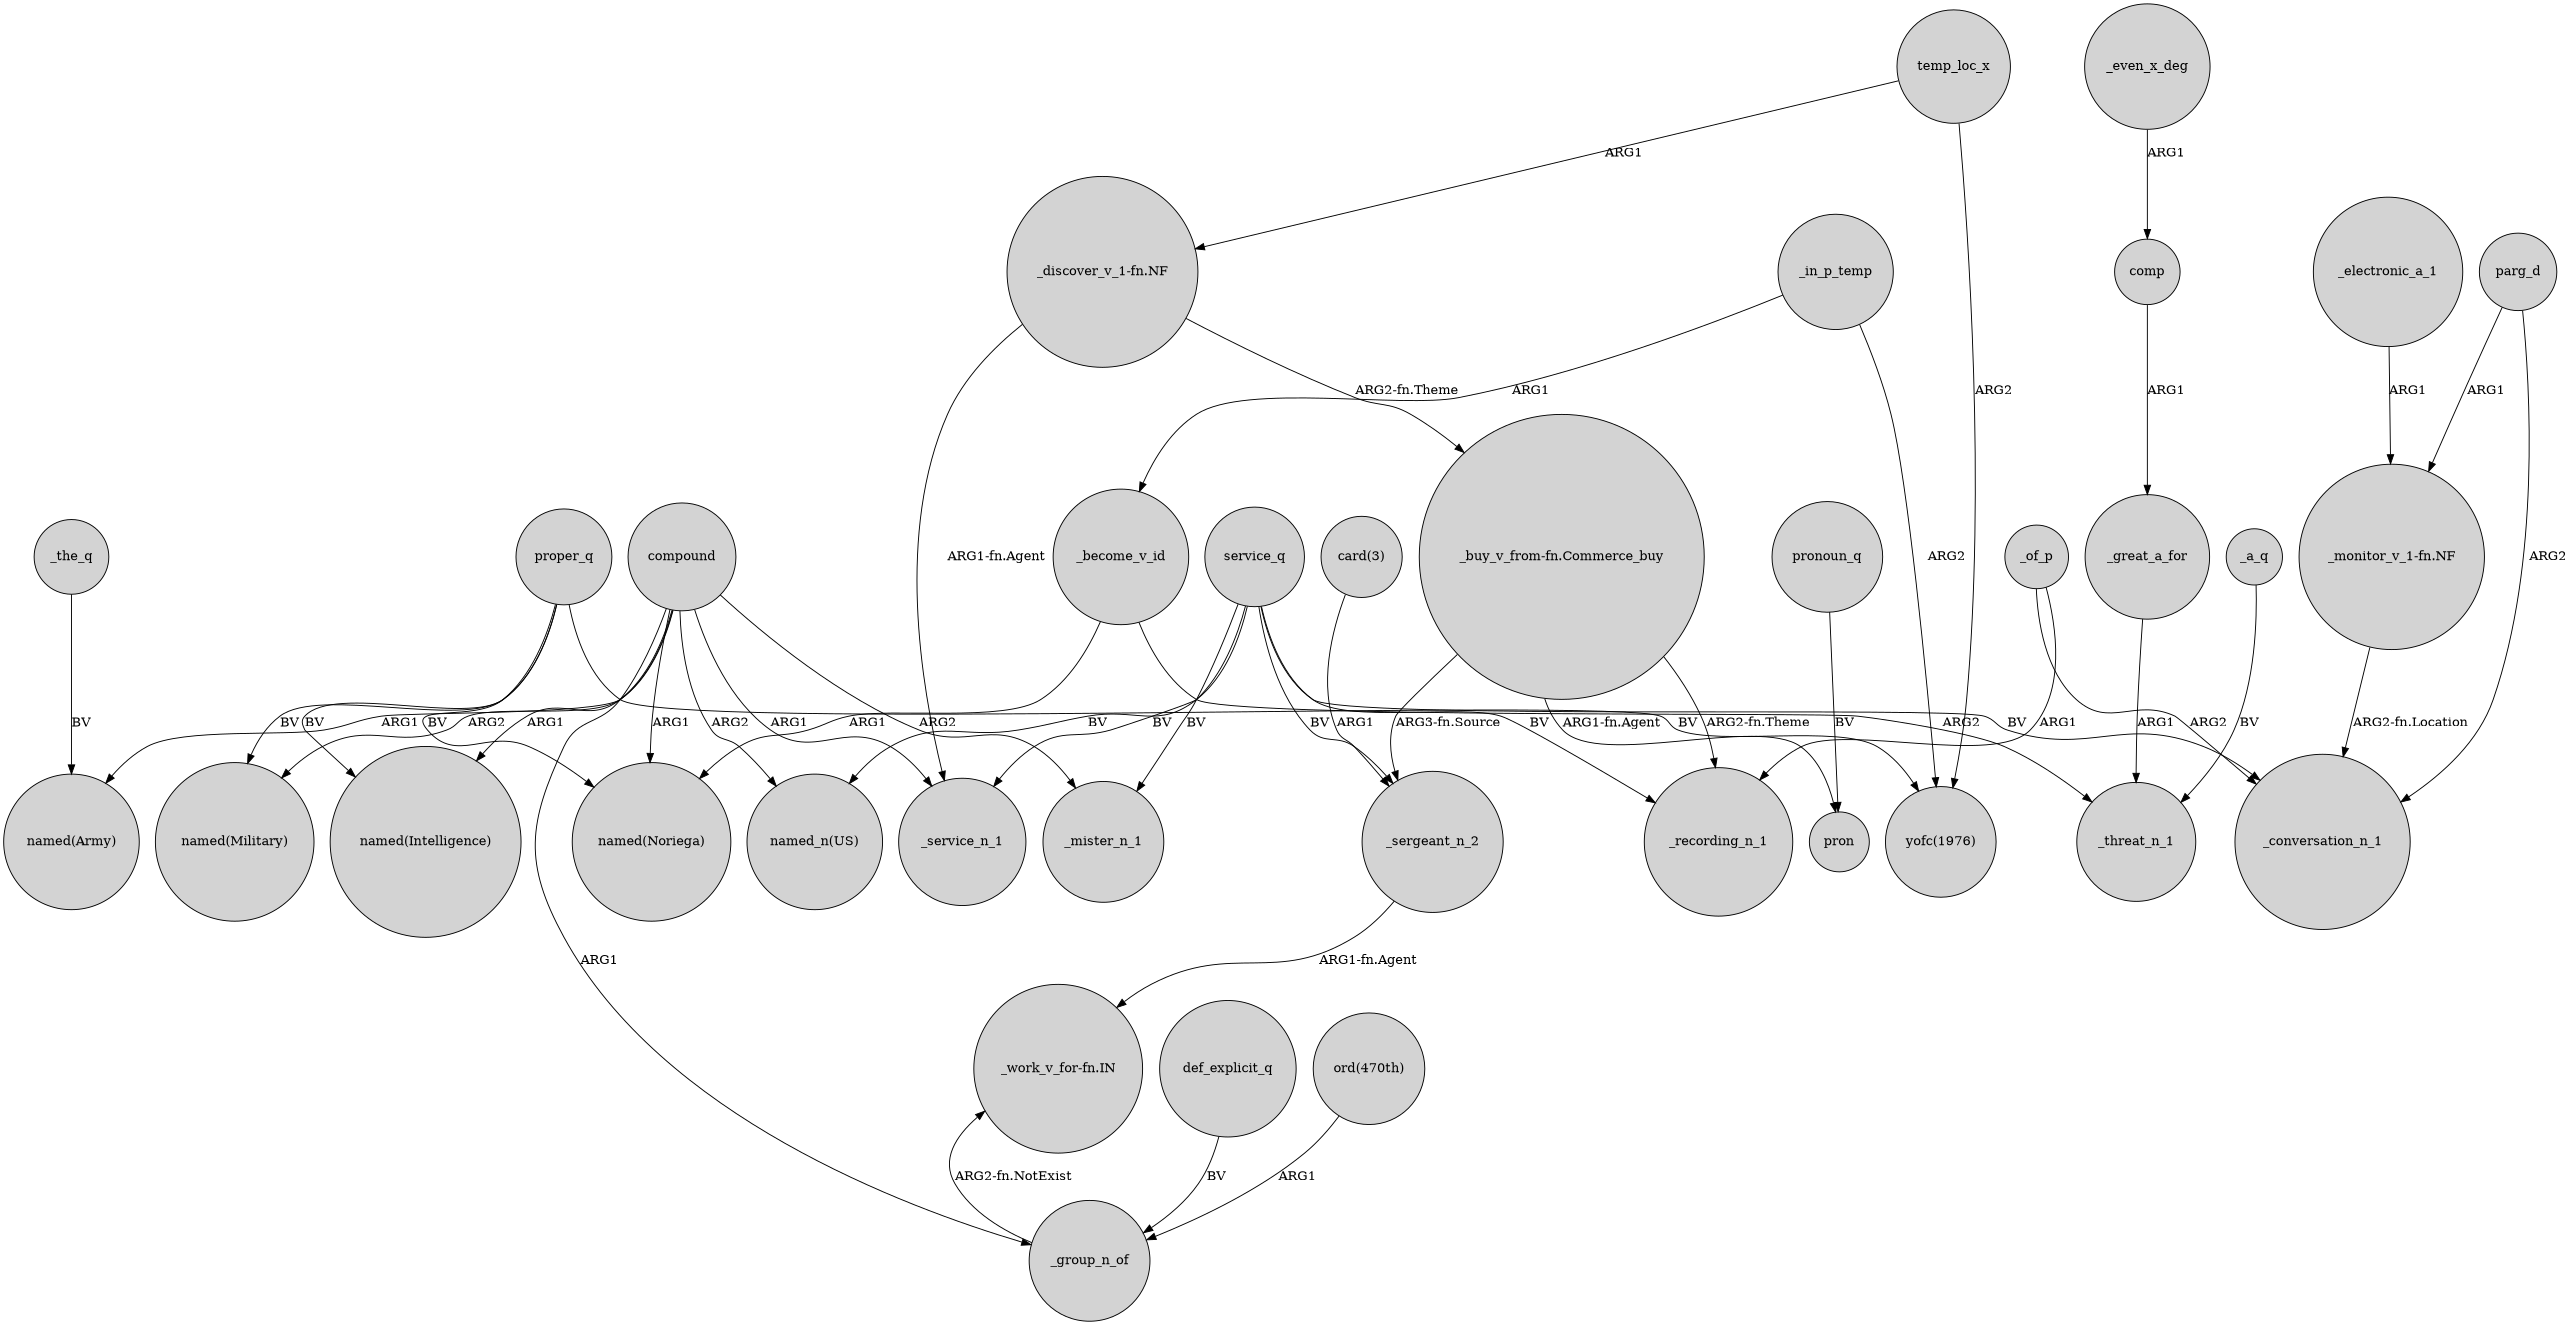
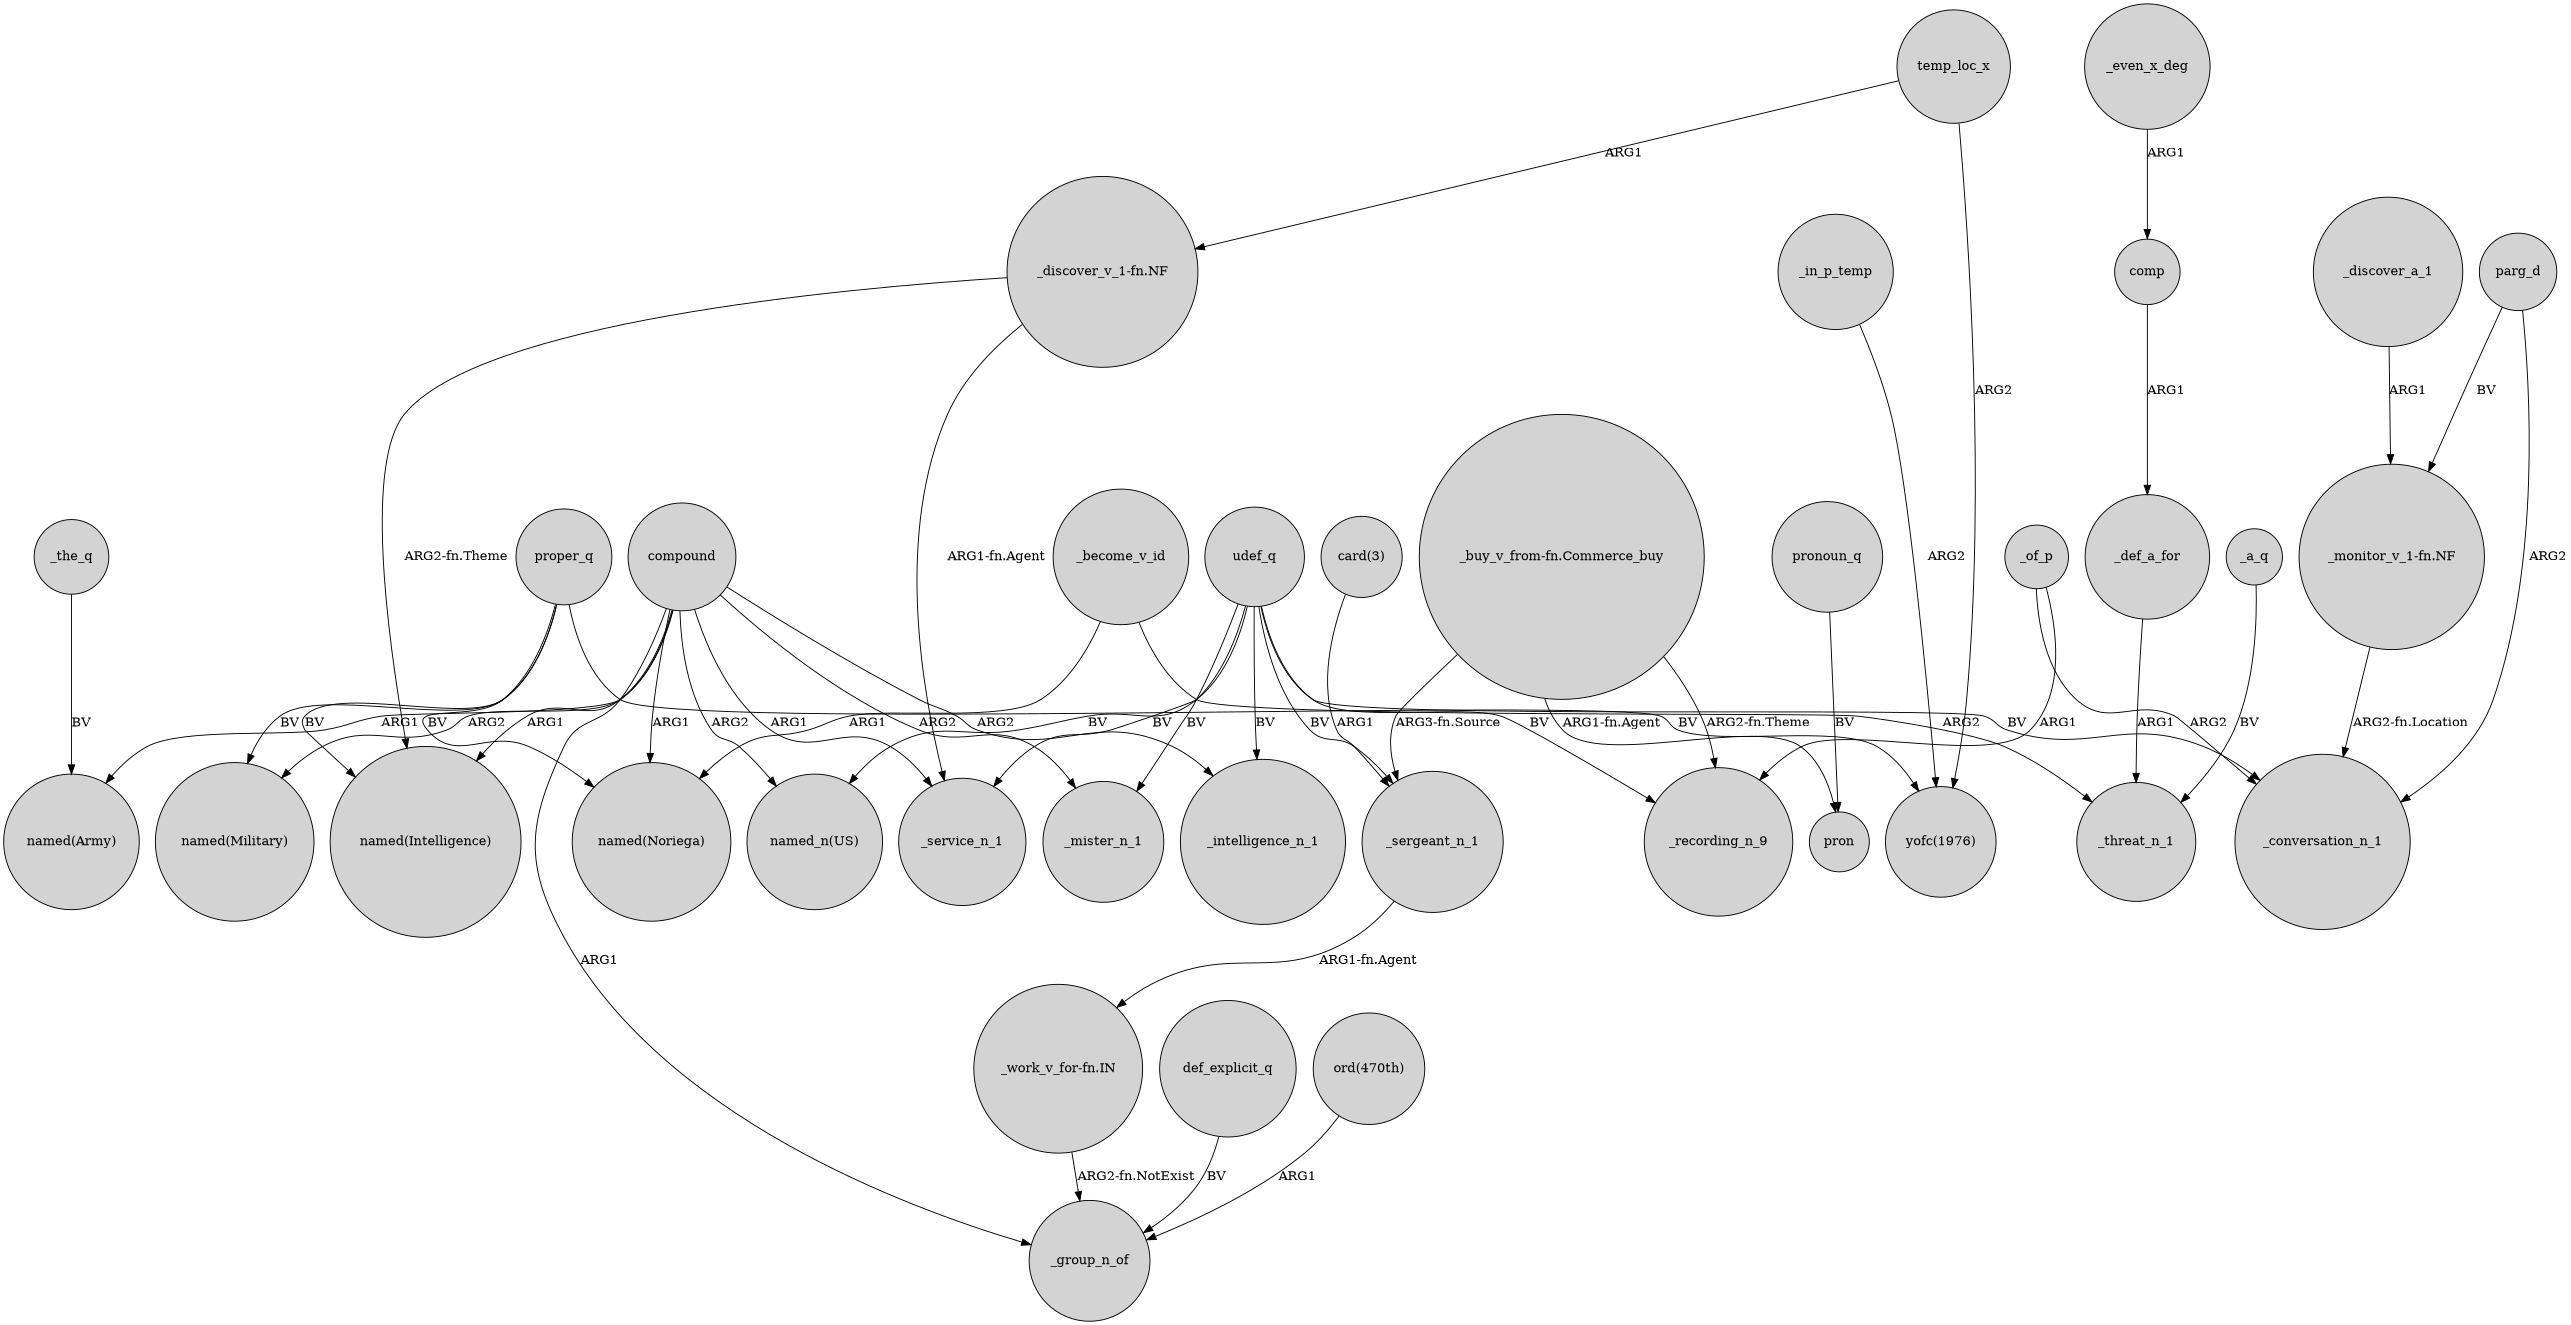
node "_electronic_a_1": label "_electronic_a_1" -> "_discover_a_1"
edge "_discover_v_1-fn.NF" -> "_buy_v_from-fn.Commerce_buy": now "_discover_v_1-fn.NF" -> "named(Intelligence)"
edge "parg_d" -> "_monitor_v_1-fn.NF": label "ARG1" -> "BV"
edge "_in_p_temp" -> "_become_v_id": removed, label "ARG1"
node "service_q": label "service_q" -> "udef_q"
node "_great_a_for": label "_great_a_for" -> "_def_a_for"
node "_intelligence_n_1": added
node "_sergeant_n_2": label "_sergeant_n_2" -> "_sergeant_n_1"
node "_recording_n_1": label "_recording_n_1" -> "_recording_n_9"
edge "_group_n_of" -> "_work_v_for-fn.IN": reversed
